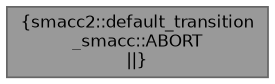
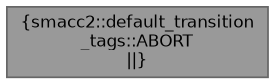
node "{smacc2::default_transition _smacc::ABORT ||}": label "{smacc2::default_transition _smacc::ABORT ||}" -> "{smacc2::default_transition _tags::ABORT ||}"
